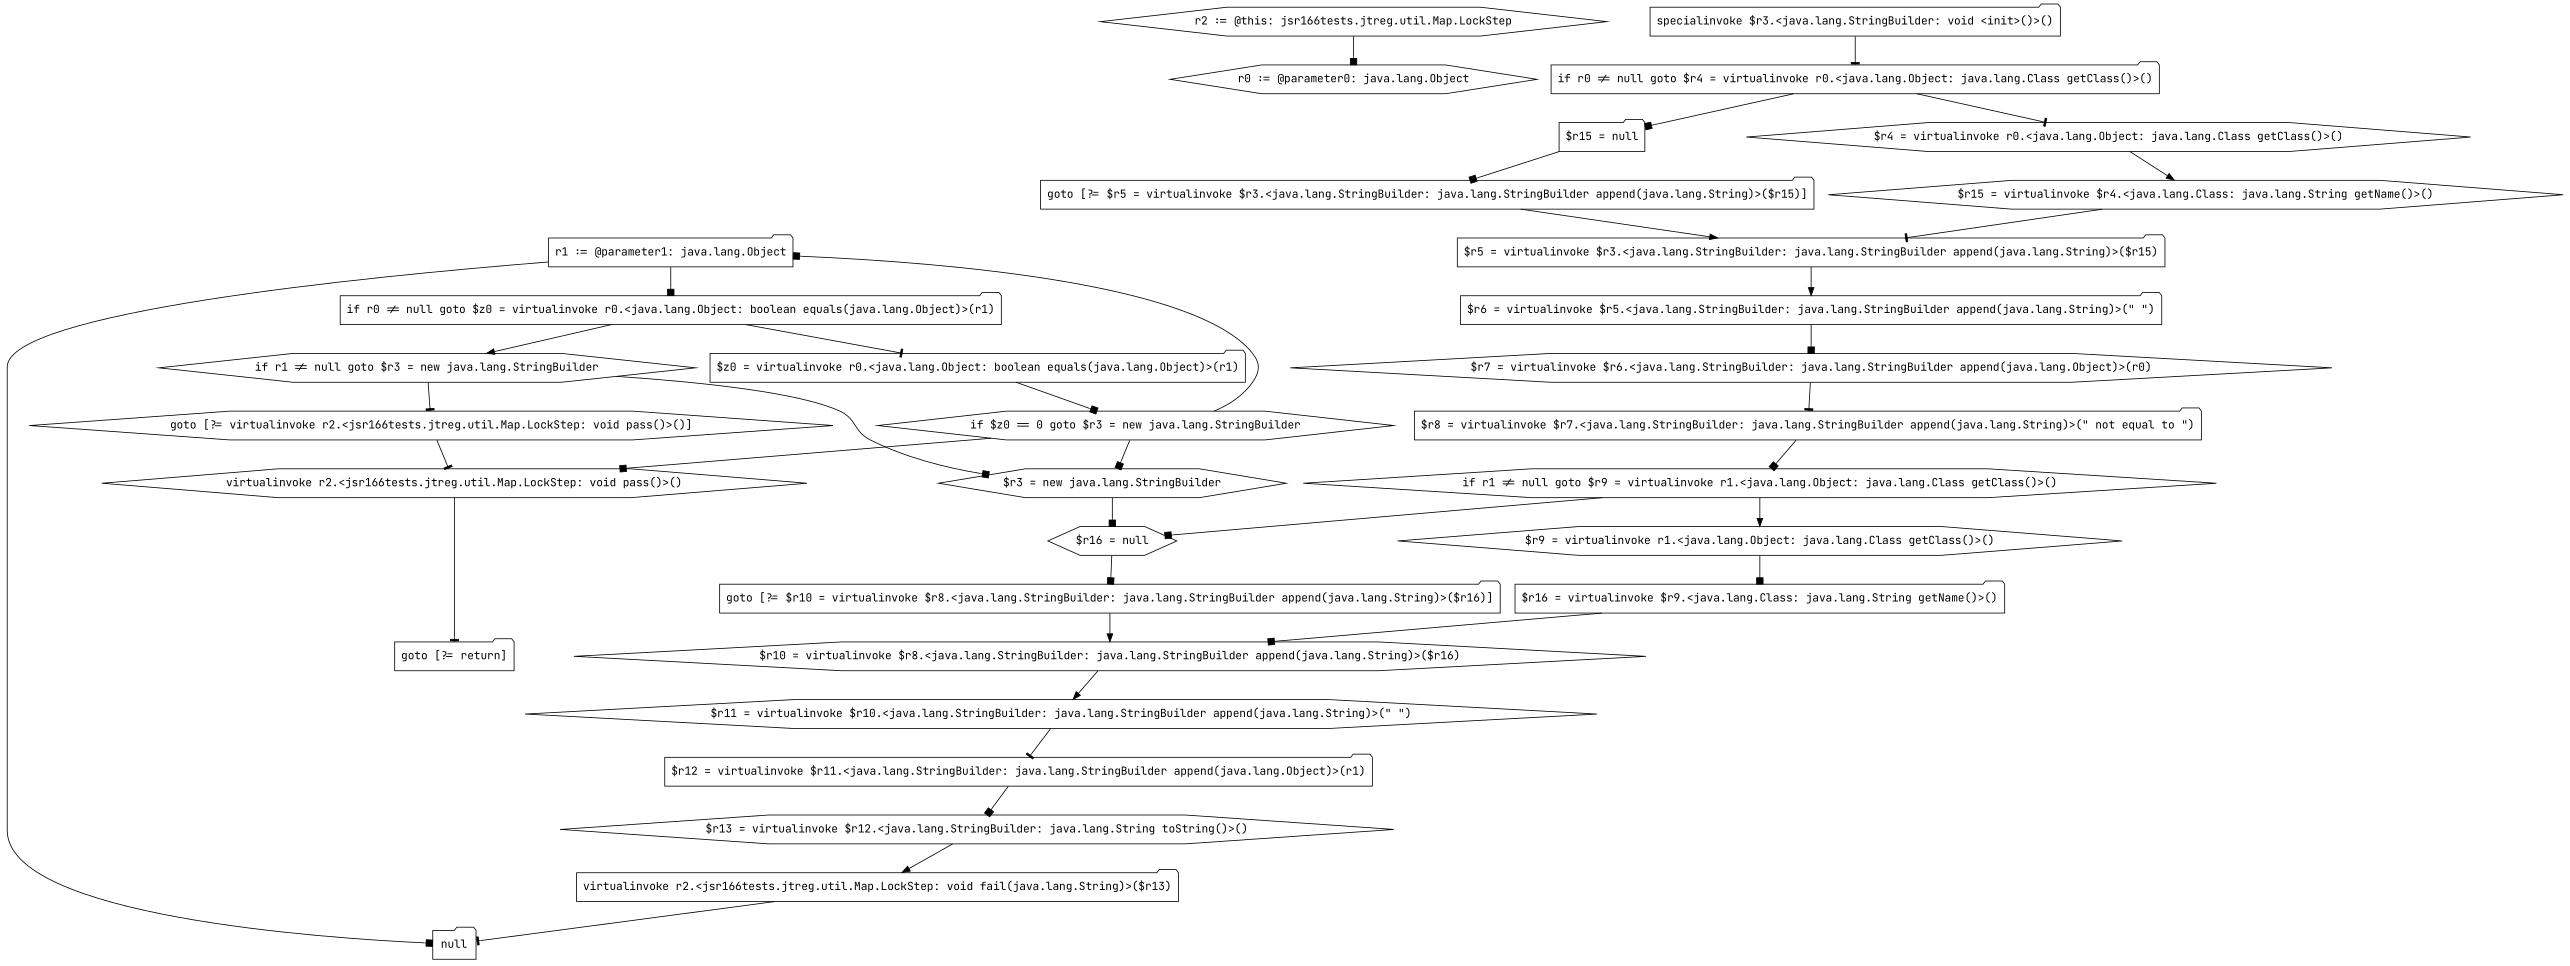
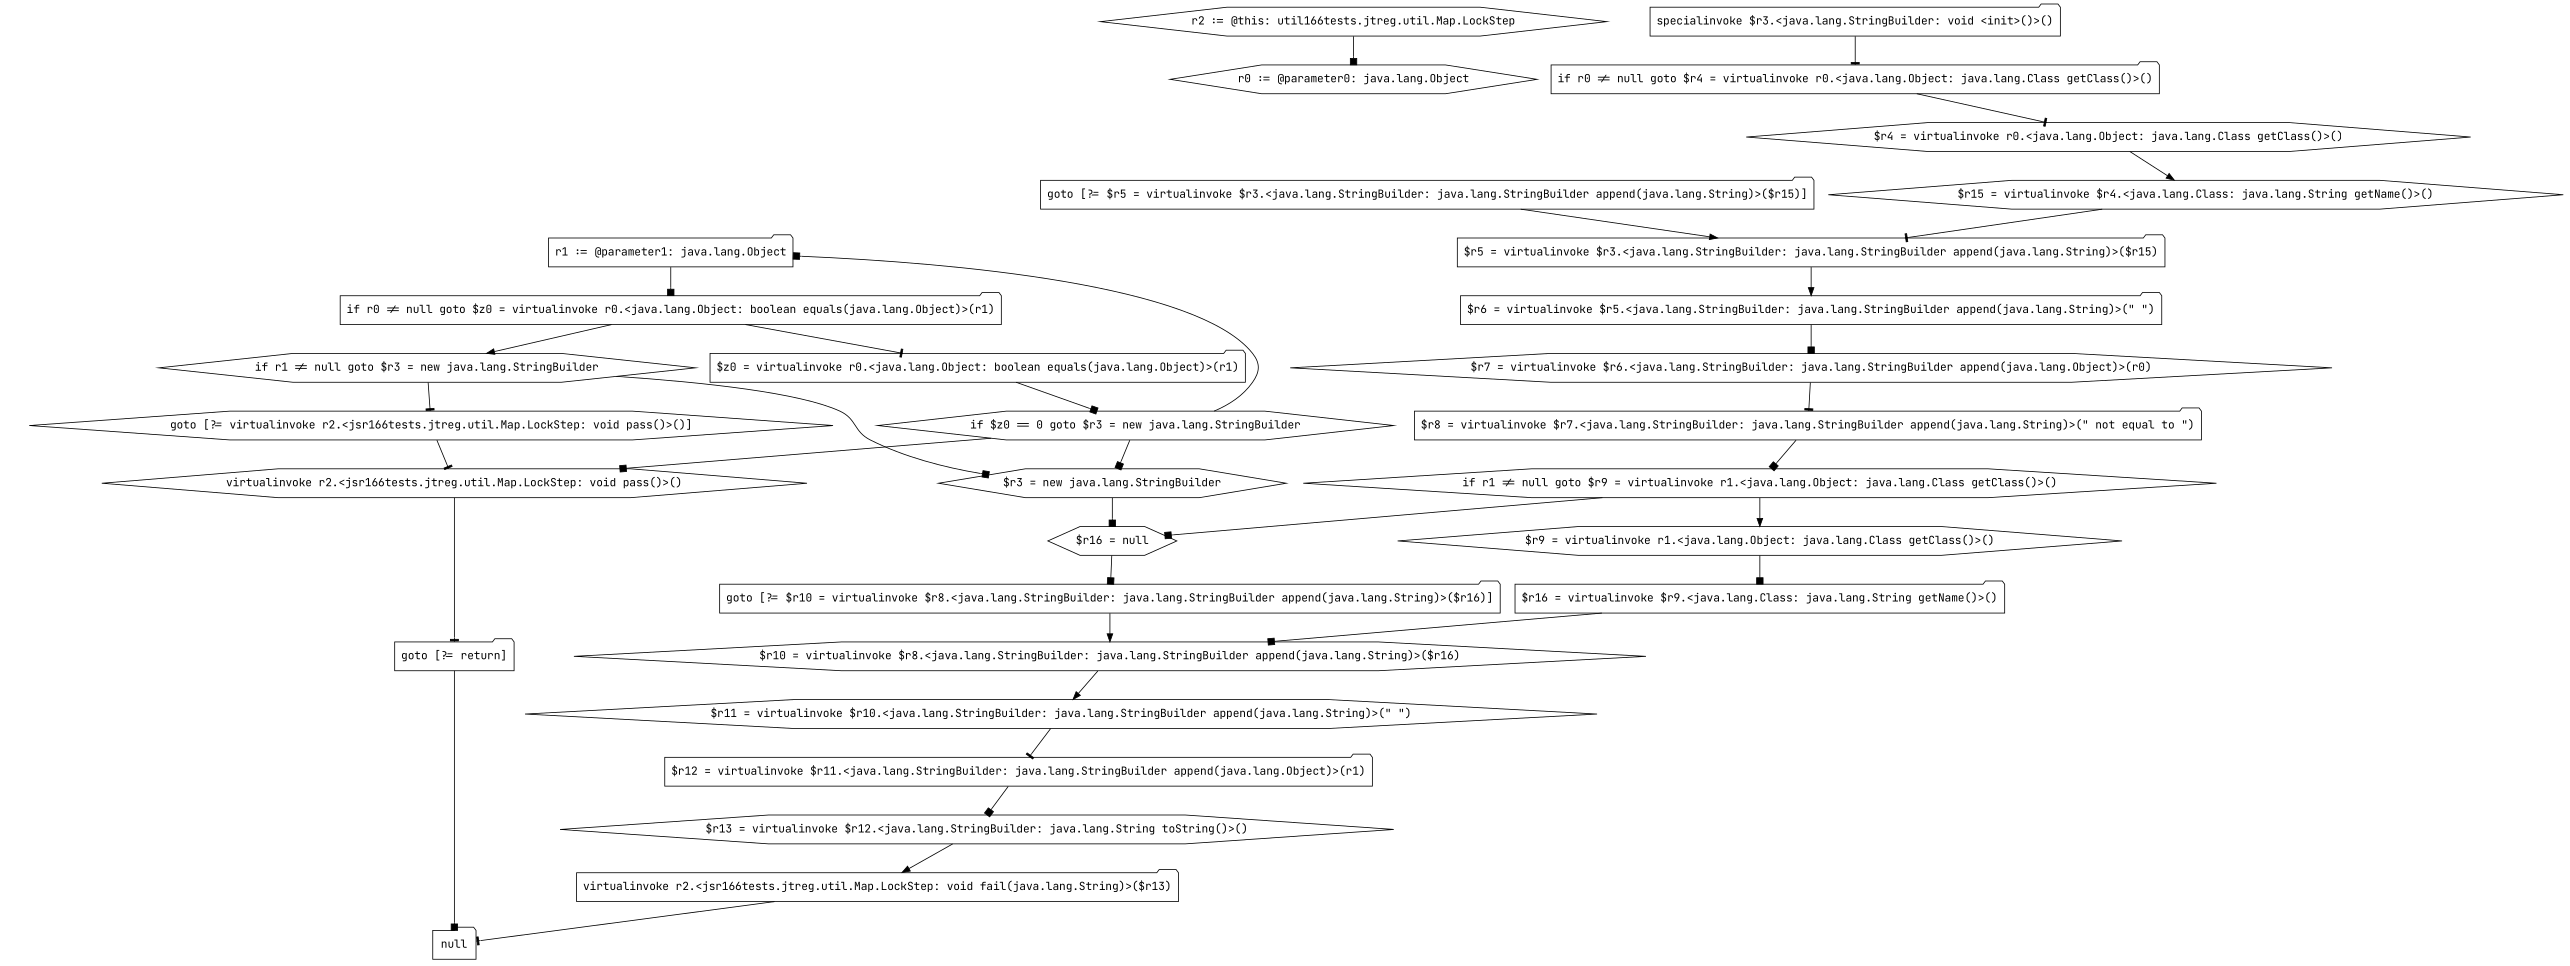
node "r2 := @this: jsr166tests.jtreg.util.Map.LockStep": label "r2 := @this: jsr166tests.jtreg.util.Map.LockStep" -> "r2 := @this: util166tests.jtreg.util.Map.LockStep"
node "$r15 = null": removed
edge "r1 := @parameter1: java.lang.Object" -> "null": now "goto [?= return]" -> "null"
